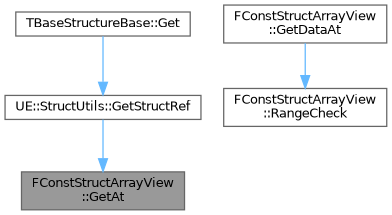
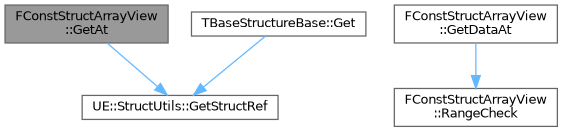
edge "UE::StructUtils::GetStructRef" -> "FConstStructArrayView ::GetAt": reversed
